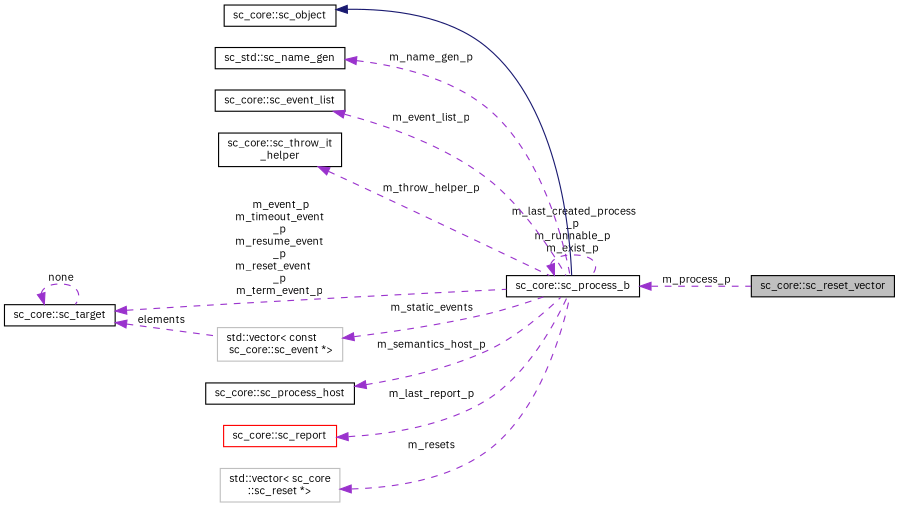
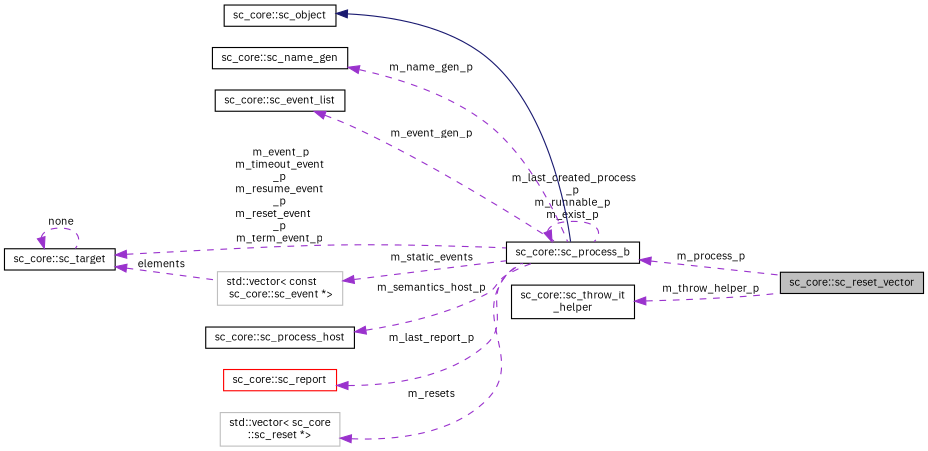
node "sc_std::sc_name_gen": label "sc_std::sc_name_gen" -> "sc_core::sc_name_gen"
edge "sc_core::sc_process_b" -> "sc_core::sc_event_list": label " m_event_list_p" -> " m_event_gen_p"
edge "sc_core::sc_process_b" -> "sc_core::sc_throw_it _helper": now "sc_core::sc_reset_vector" -> "sc_core::sc_throw_it _helper"
